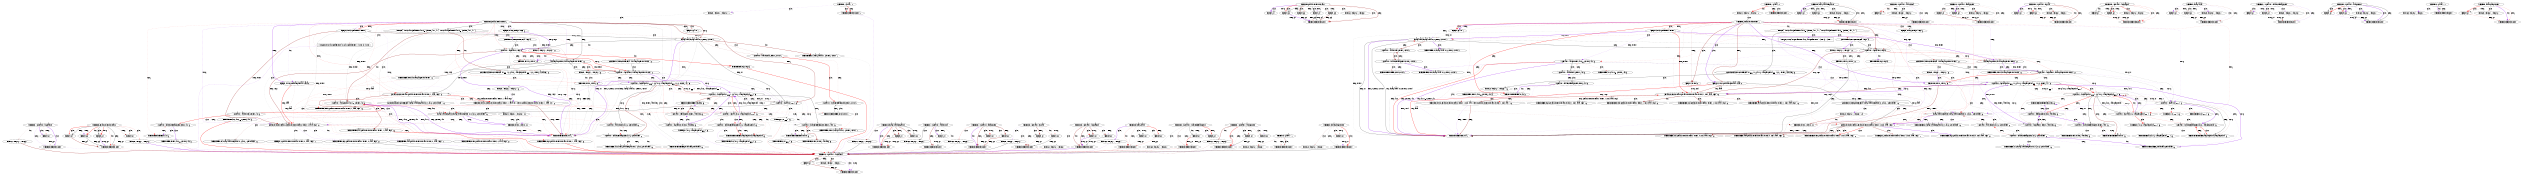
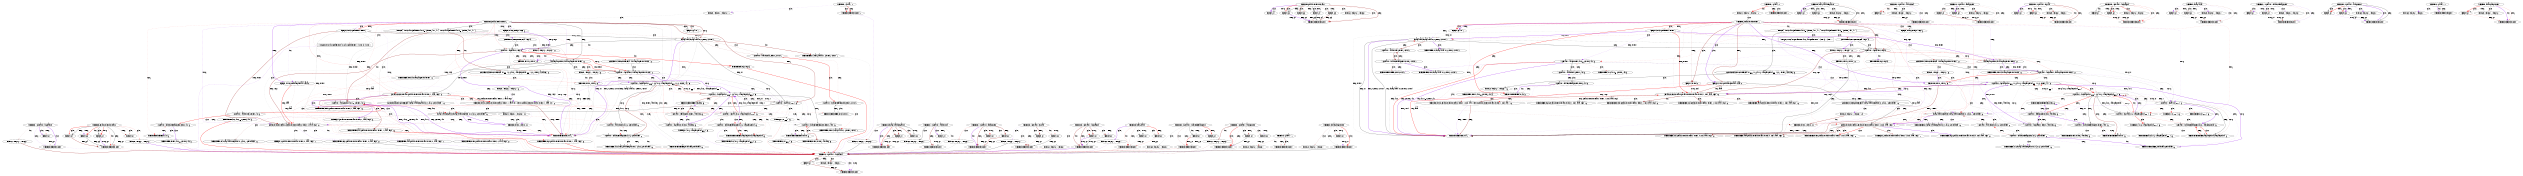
node "(LITERAL,1,perf_swevent_overflow(event, 1, data, regs))": added
